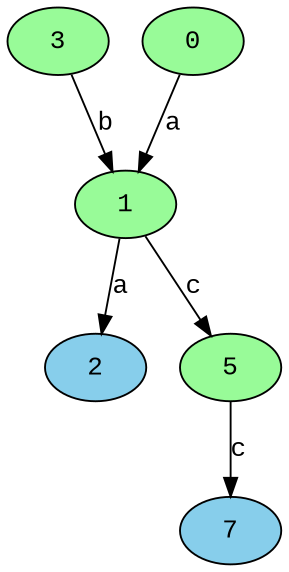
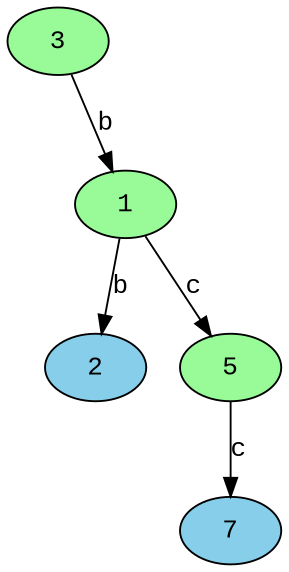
node "0": removed
edge "1" -> "2": label "a" -> "b"
